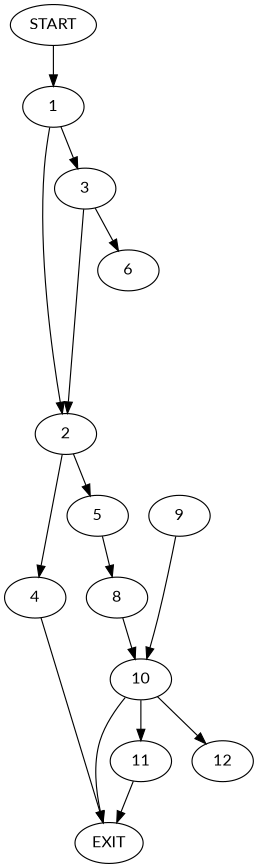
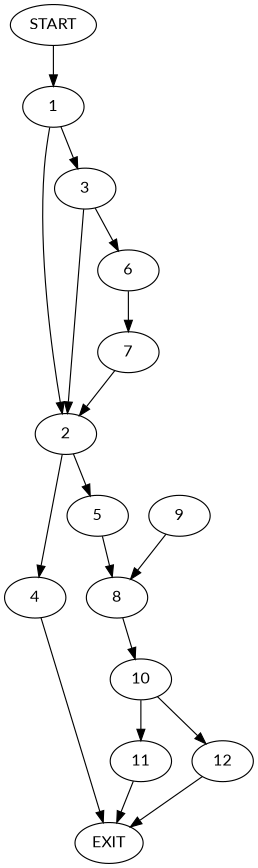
node "7": added
edge "9" -> "10": now "9" -> "8"
edge "10" -> "EXIT": now "12" -> "EXIT"
